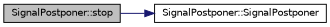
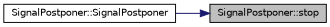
edge "SignalPostponer::stop" -> "SignalPostponer::SignalPostponer": reversed
